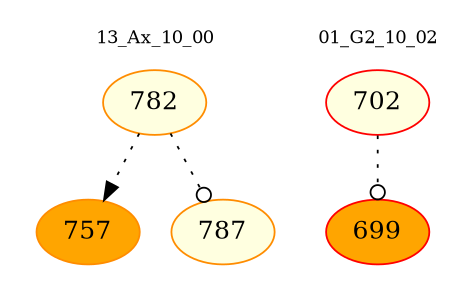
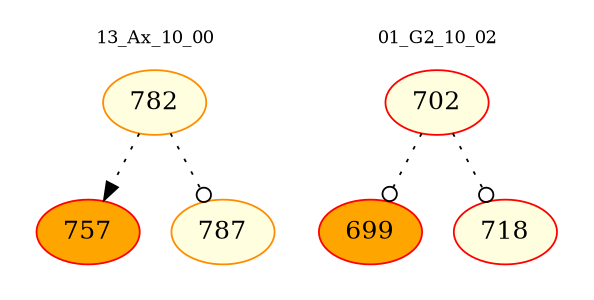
node "757": color darkorange -> red
node "718": added
